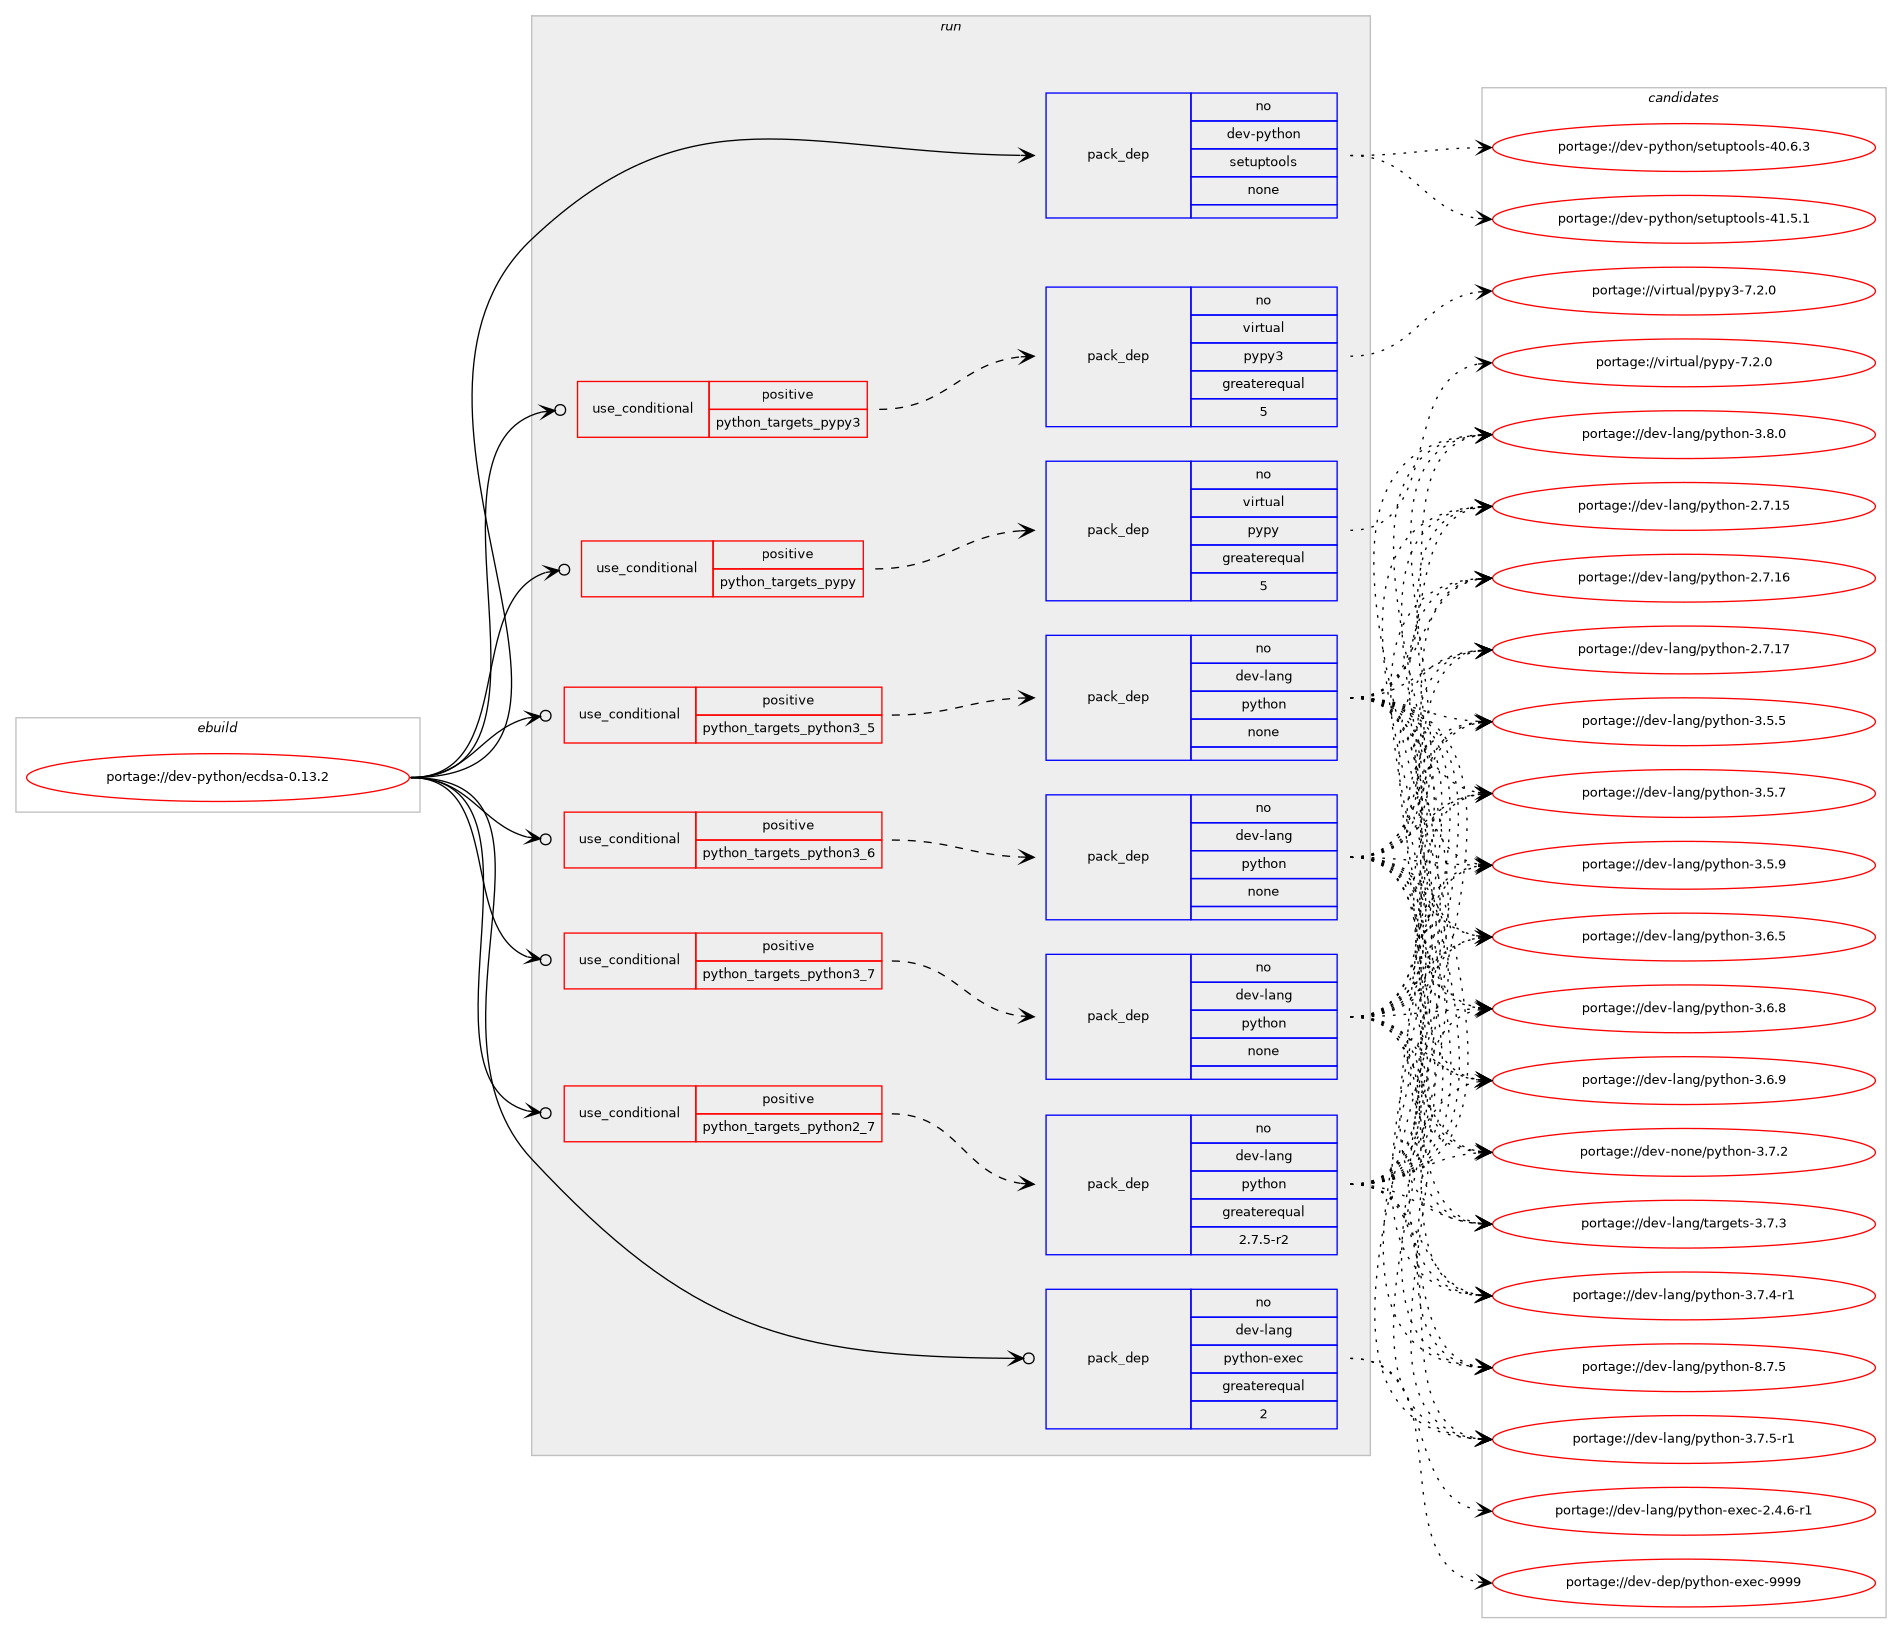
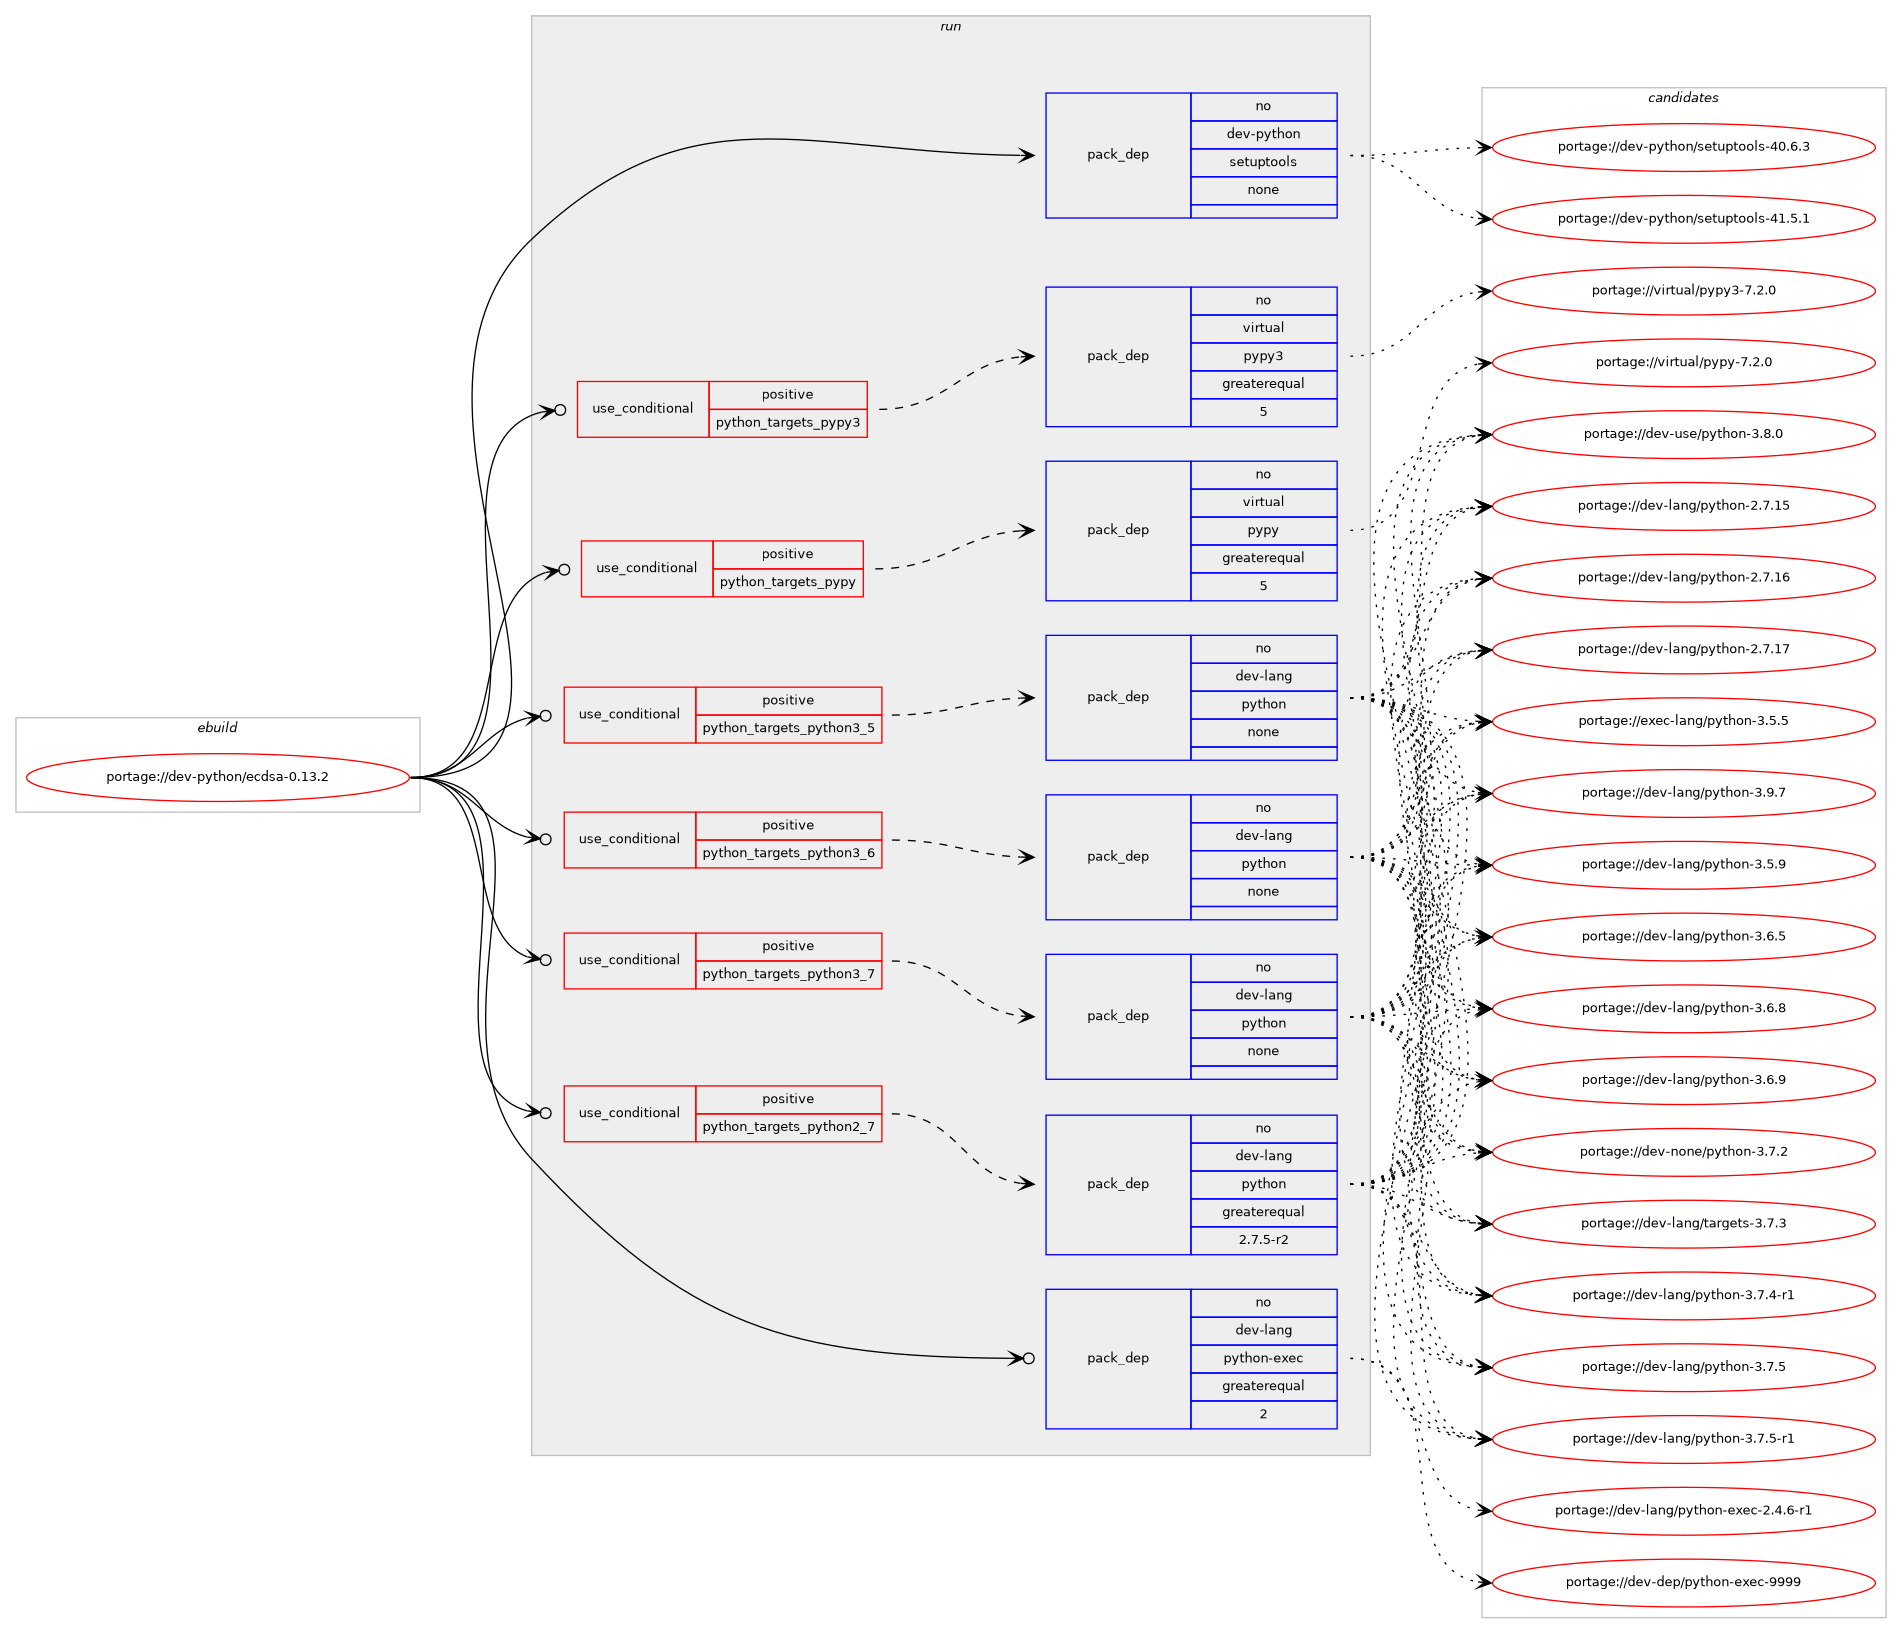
node "portage://dev-lang/python-3.8.0": label "portage://dev-lang/python-3.8.0" -> "portage://dev-use/python-3.8.0"
node "portage://dev-lang/python-3.5.5": label "portage://dev-lang/python-3.5.5" -> "portage://exec-lang/python-3.5.5"
node "portage://dev-lang/python-3.5.7": label "portage://dev-lang/python-3.5.7" -> "portage://dev-lang/python-3.9.7"
node "portage://dev-lang/python-8.7.5": label "portage://dev-lang/python-8.7.5" -> "portage://dev-lang/python-3.7.5"
